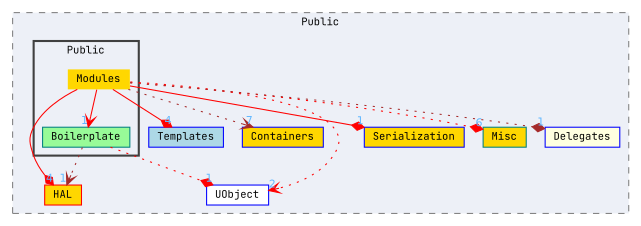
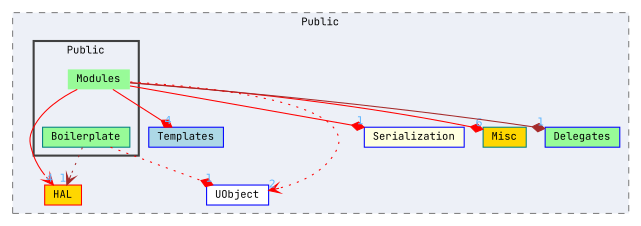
node "Modules": fillcolor gold -> palegreen
edge "Modules" -> "Misc": style dotted -> solid
edge "Modules" -> "Delegates": style dotted -> solid
edge "Modules" -> "Boilerplate": removed
edge "Modules" -> "HAL": arrowhead diamond -> vee
node "Containers": removed
node "Serialization": fillcolor gold -> lightyellow
node "Delegates": fillcolor lightyellow -> palegreen
